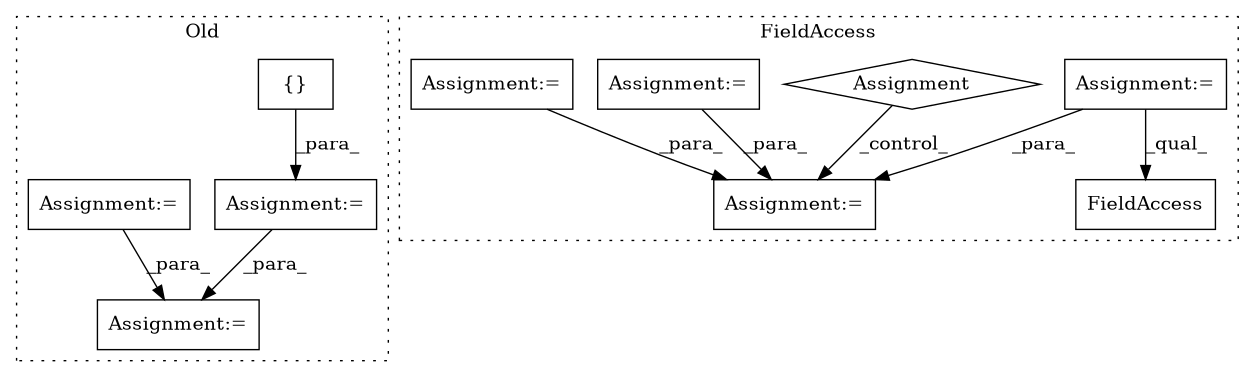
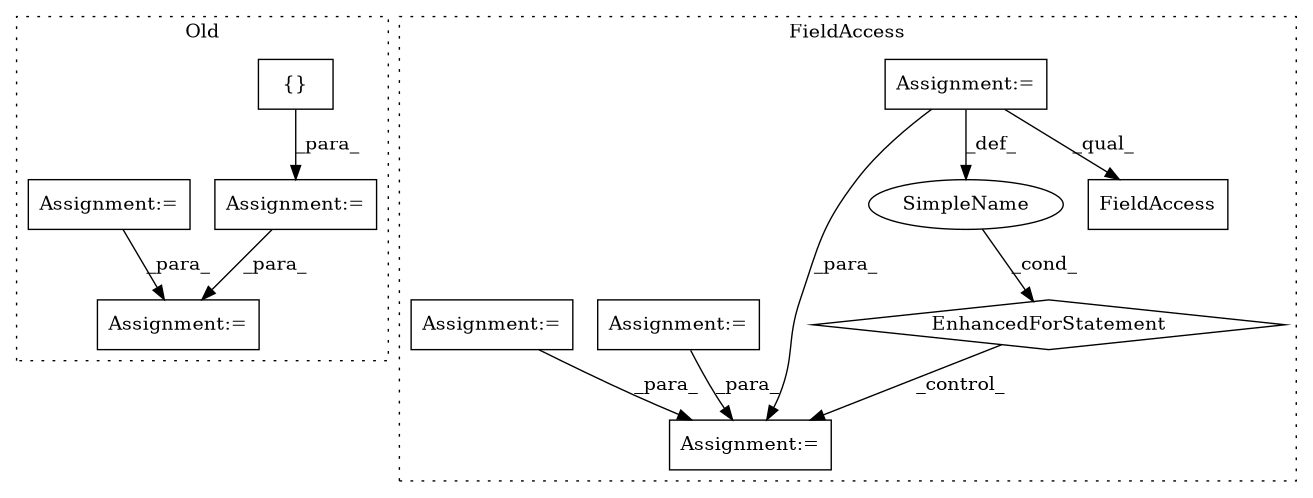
node "Assignment": label "Assignment" -> "EnhancedForStatement"
node "SimpleName": added
